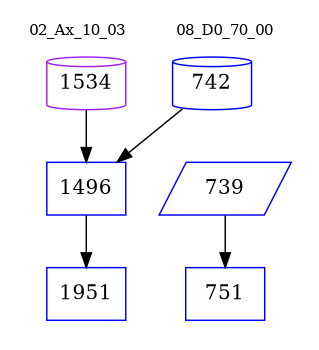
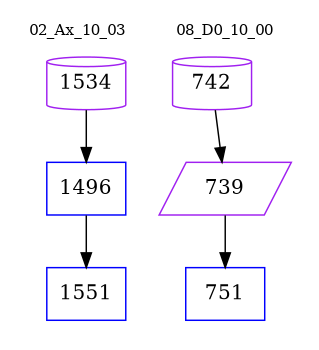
cluster "08_D0_70_00": label "08_D0_70_00" -> "08_D0_10_00"
node "742": color blue -> purple
edge "742" -> "1496": now "742" -> "739"
node "739": color blue -> purple
node "1951": label "1951" -> "1551"
